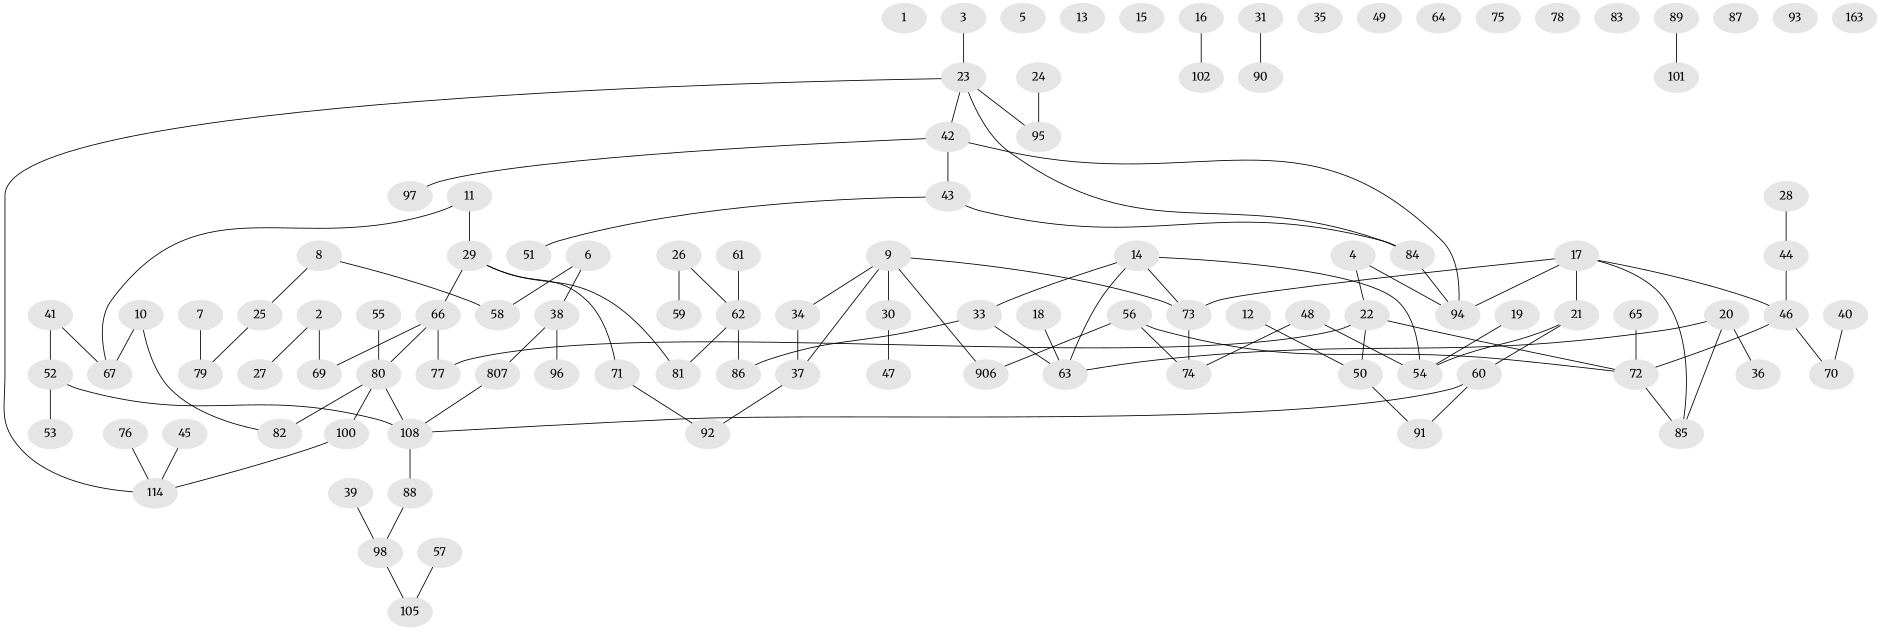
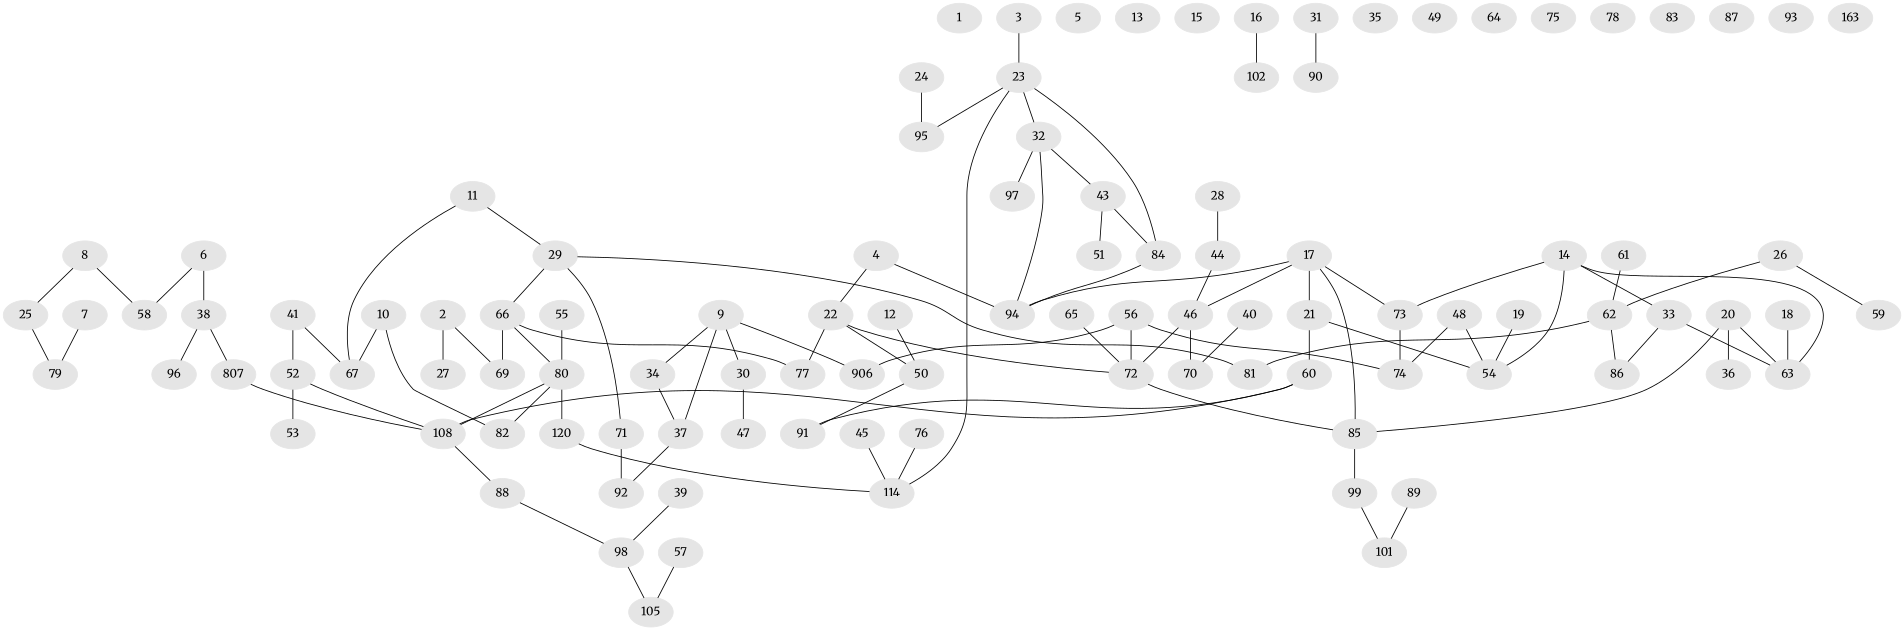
node "42": label "42" -> "32"
edge "9" -- "73": removed
node "100": label "100" -> "120"
node "99": added
